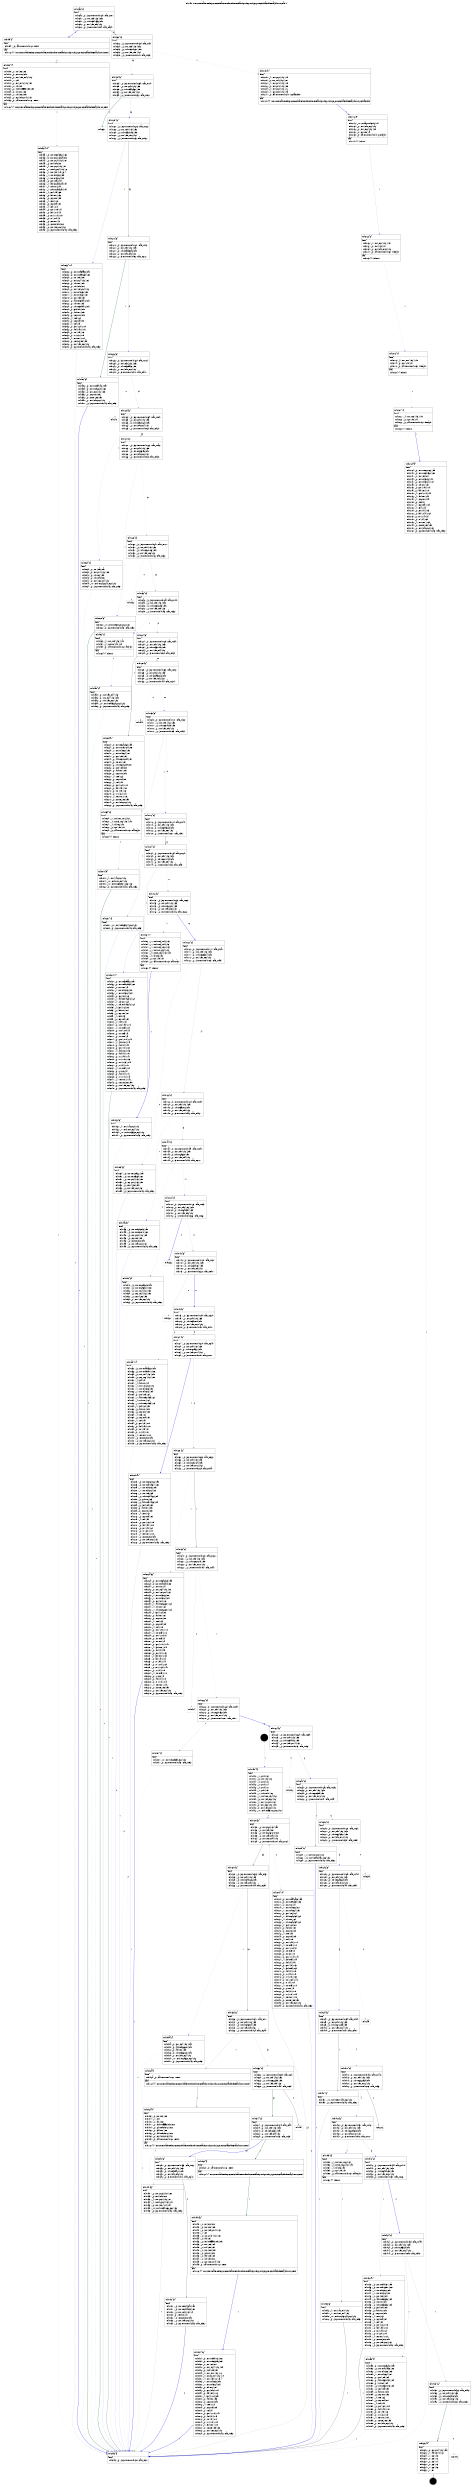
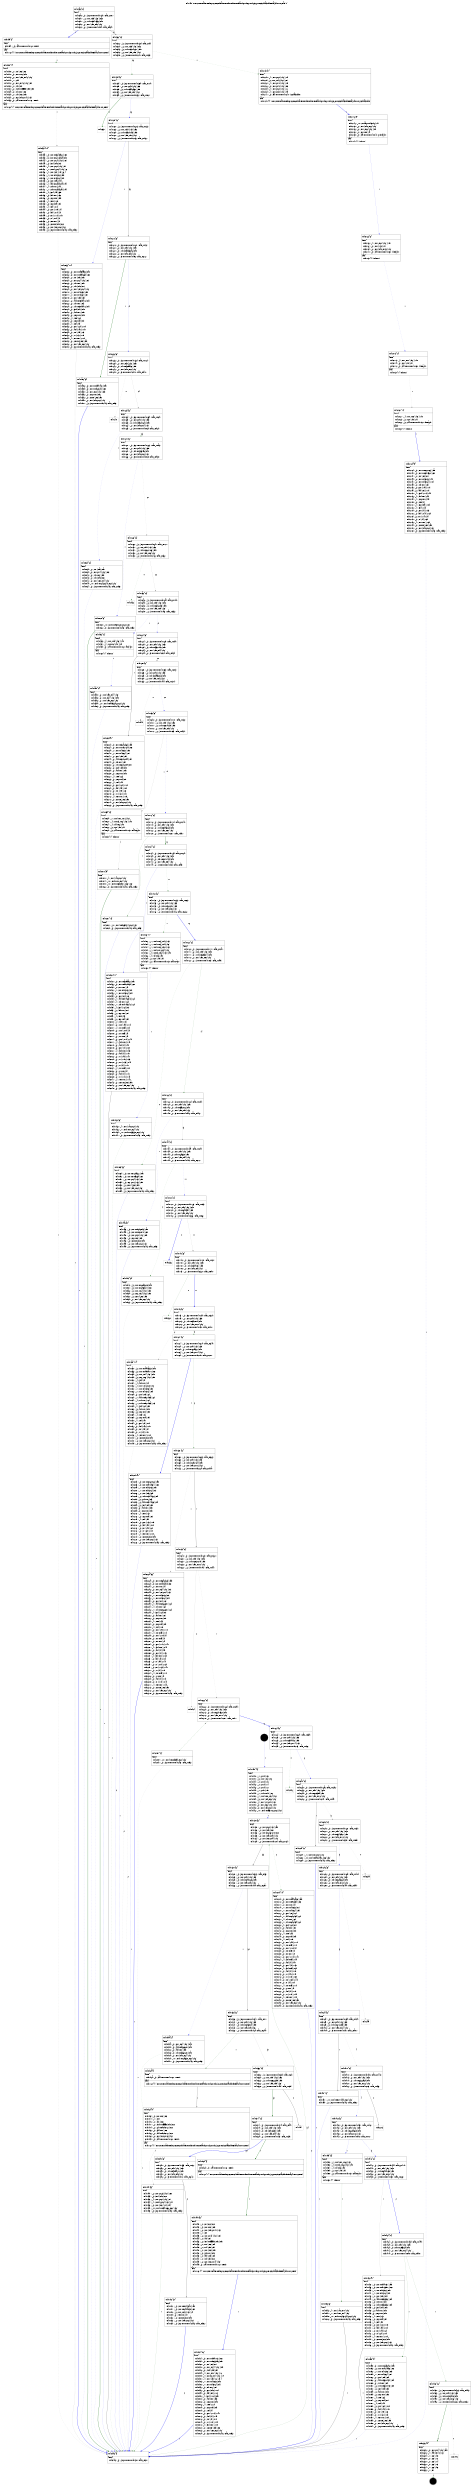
edge "0x401b06 [44]" -> "0x401b32 [26]": style bold -> dotted
